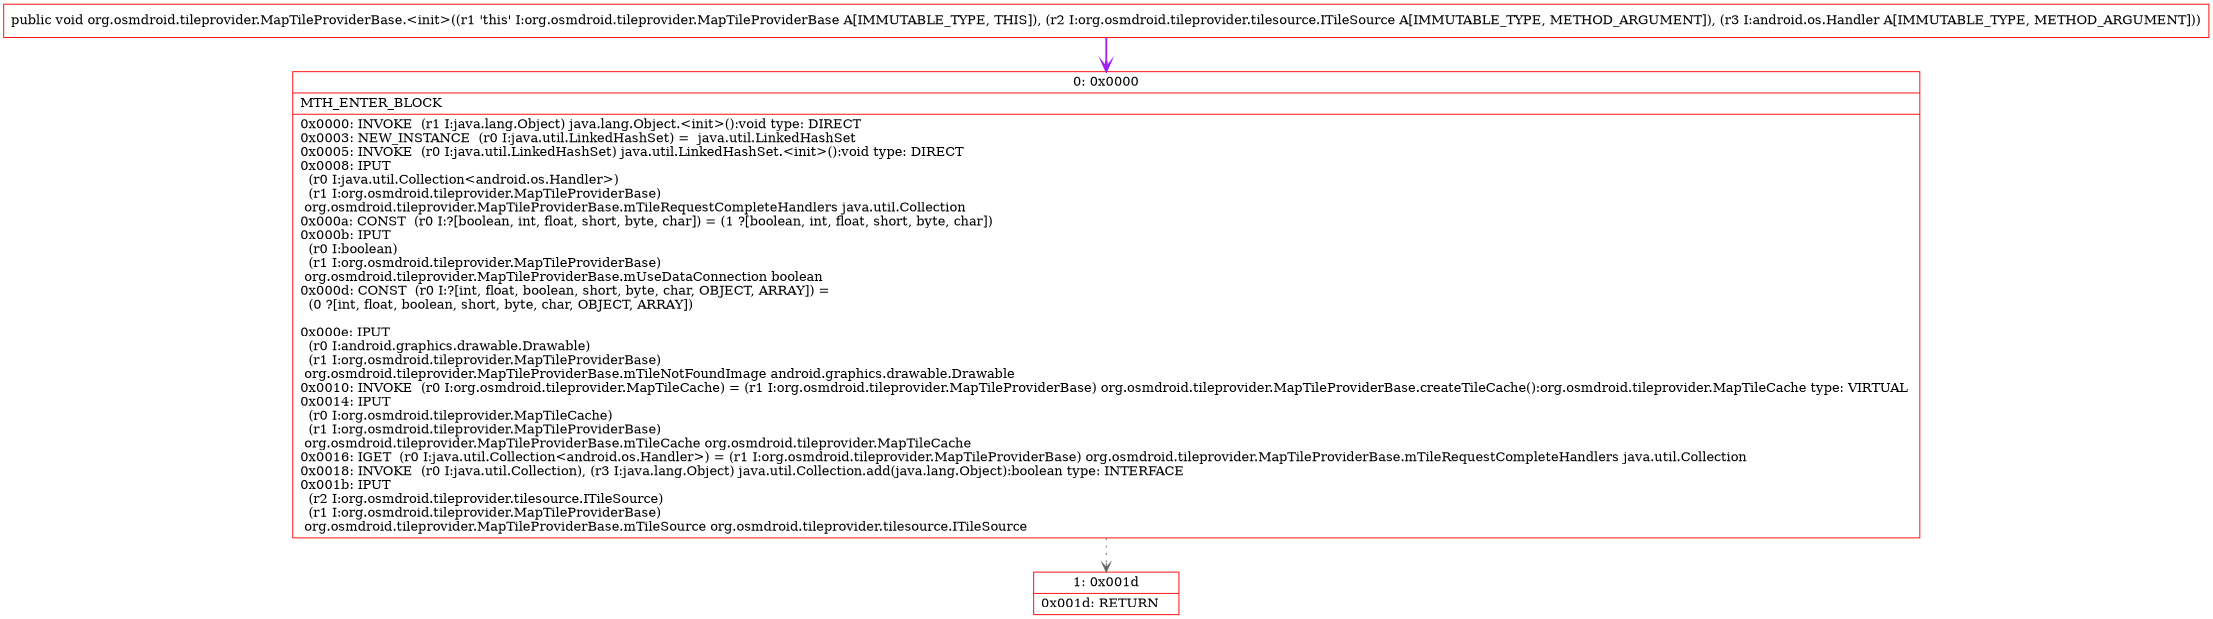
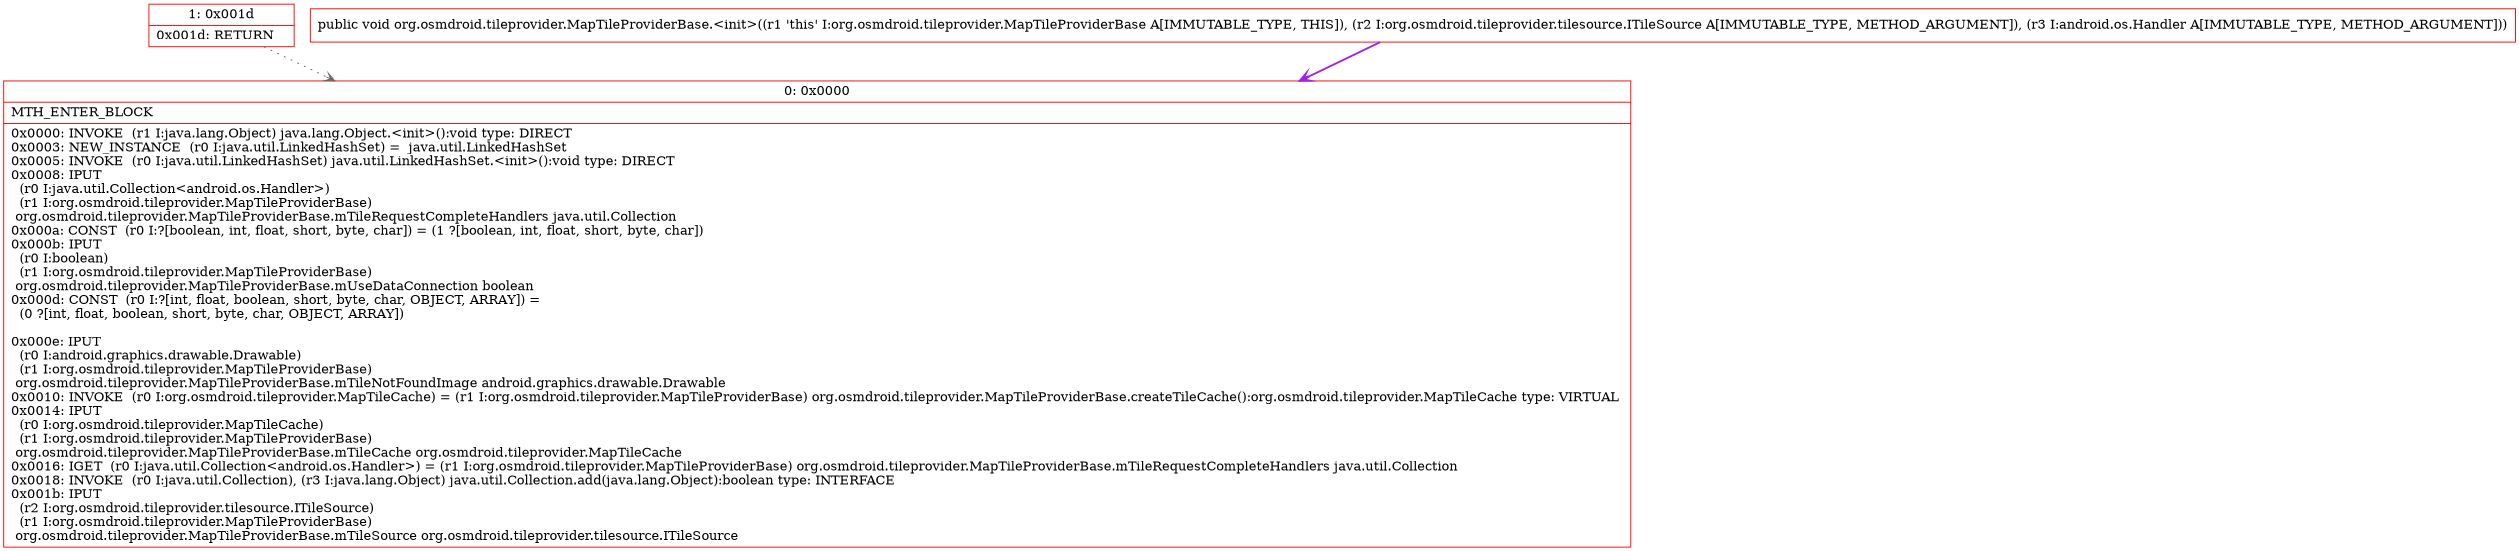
edge "0: 0x0000" -> "1: 0x001d": reversed
